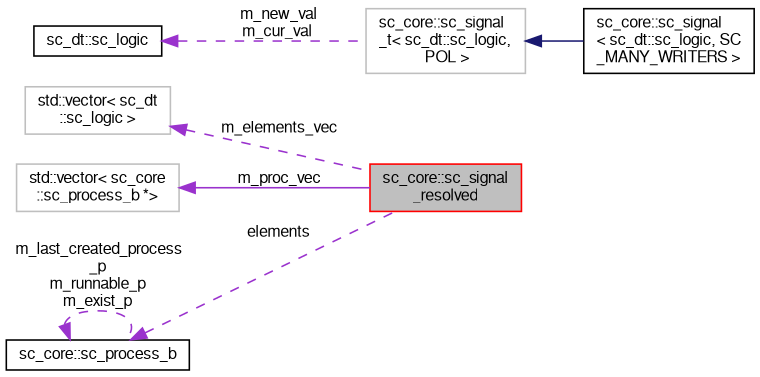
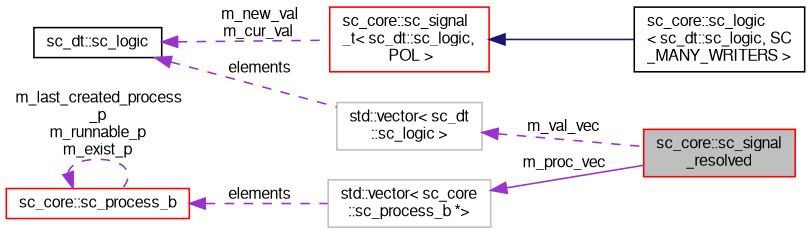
node "sc_core::sc_signal _t< sc_dt::sc_logic, POL >": color grey75 -> red
node "sc_core::sc_signal < sc_dt::sc_logic, SC _MANY_WRITERS >": label "sc_core::sc_signal < sc_dt::sc_logic, SC _MANY_WRITERS >" -> "sc_core::sc_logic < sc_dt::sc_logic, SC _MANY_WRITERS >"
edge "std::vector< sc_dt ::sc_logic >" -> "sc_dt::sc_logic": added, label "elements"
edge "sc_core::sc_signal _resolved" -> "std::vector< sc_dt ::sc_logic >": label " m_elements_vec" -> " m_val_vec"
edge "sc_core::sc_signal _resolved" -> "sc_core::sc_process_b": now "std::vector< sc_core ::sc_process_b *>" -> "sc_core::sc_process_b"
node "sc_core::sc_process_b": color black -> red
